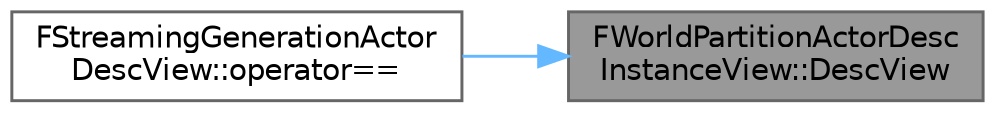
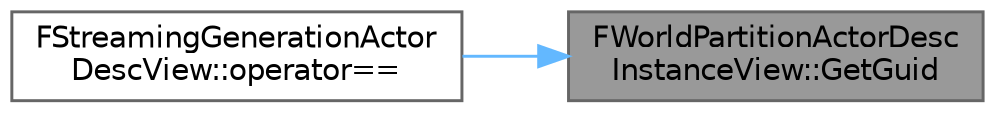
node "FWorldPartitionActorDesc InstanceView::DescView": label "FWorldPartitionActorDesc InstanceView::DescView" -> "FWorldPartitionActorDesc InstanceView::GetGuid"
